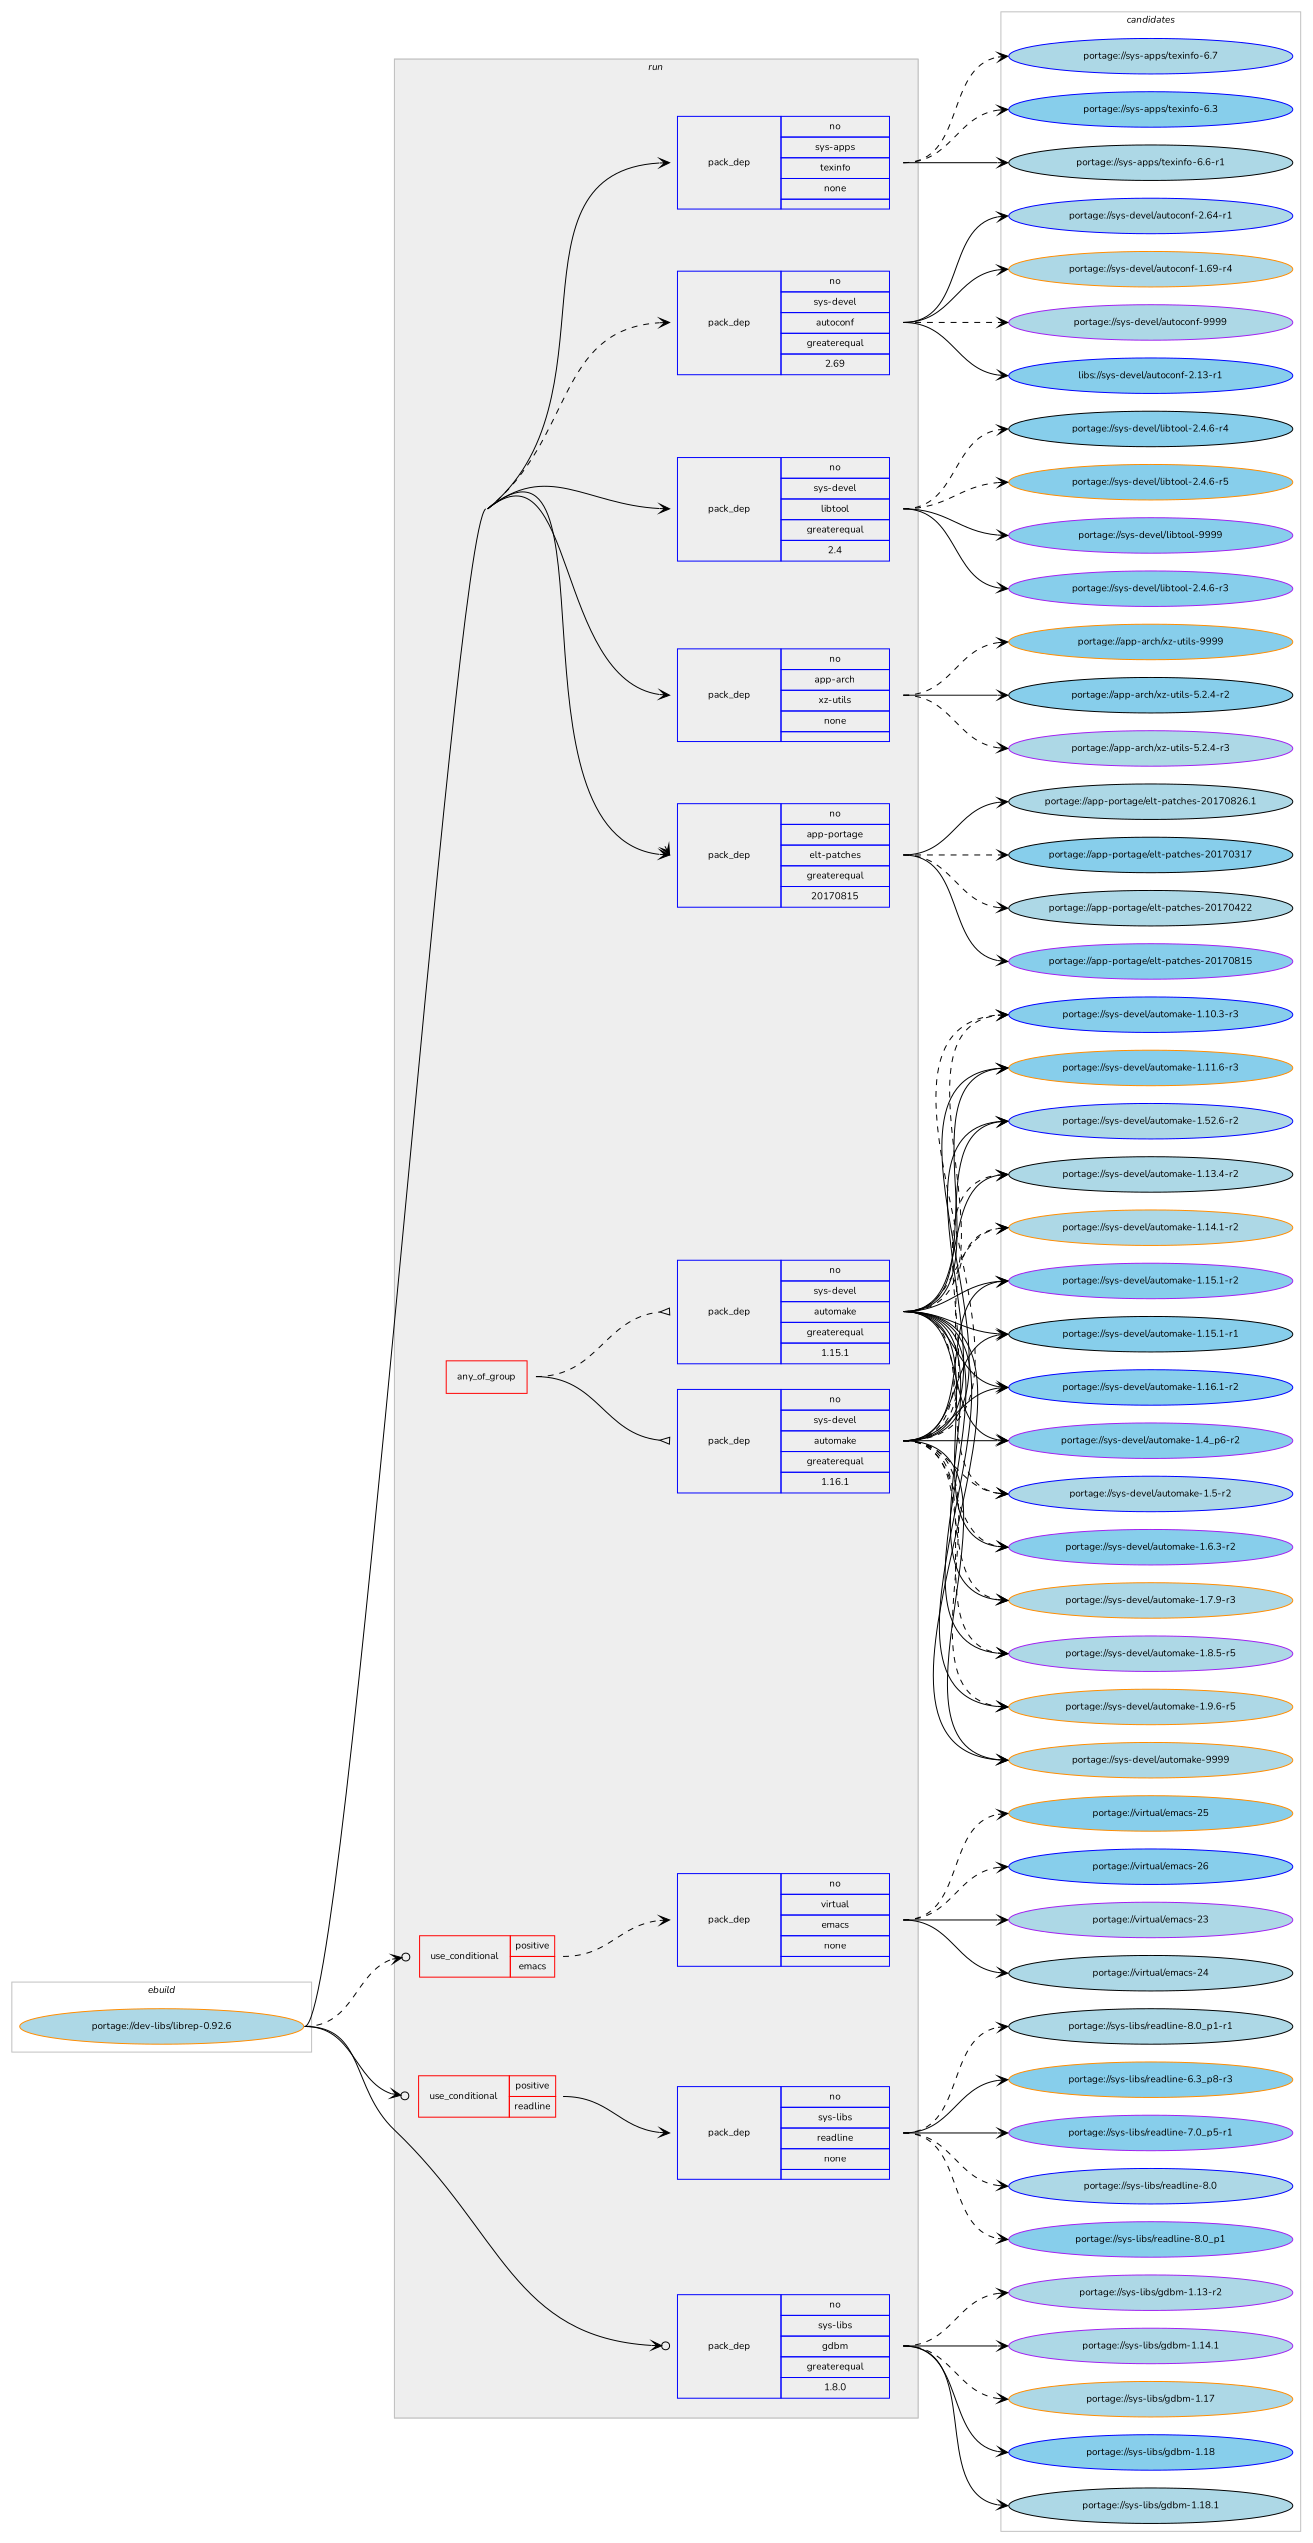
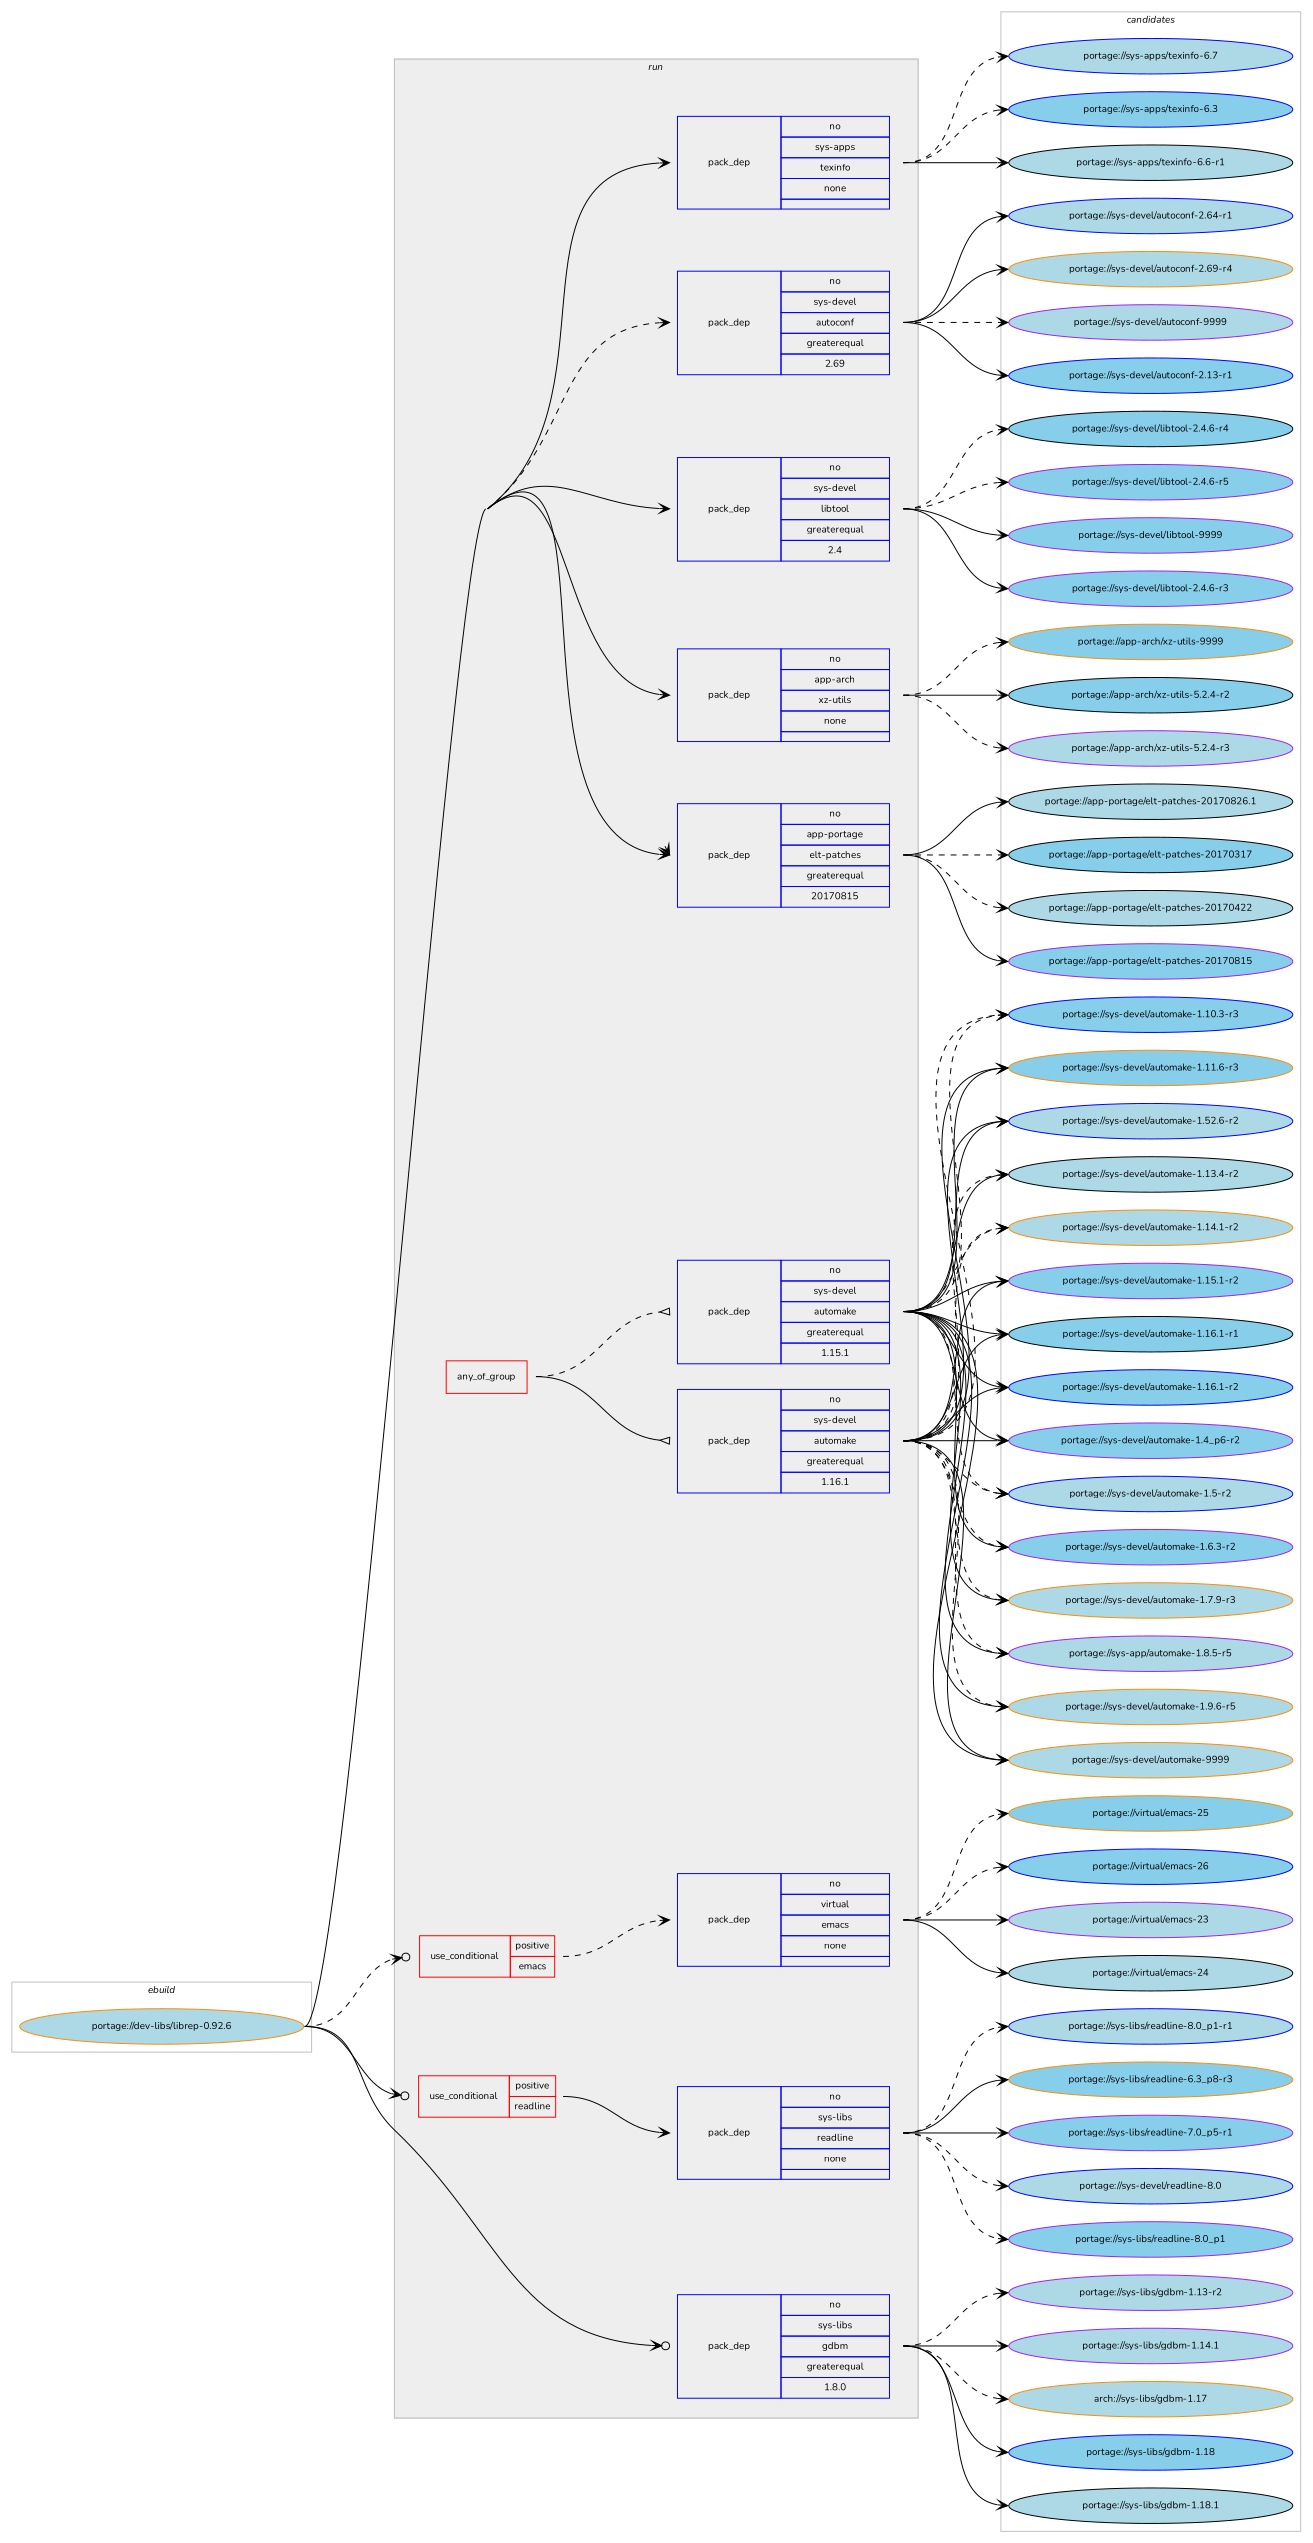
node "portage://sys-devel/autoconf-1.69-r4": label "portage://sys-devel/autoconf-1.69-r4" -> "portage://sys-devel/autoconf-2.69-r4"
node "libs://sys-devel/autoconf-2.13-r1": label "libs://sys-devel/autoconf-2.13-r1" -> "portage://sys-devel/autoconf-2.13-r1"
node "portage://sys-devel/libtool-2.4.6-r5": color darkorange -> purple
node "portage://sys-devel/automake-1.15.1-r1": label "portage://sys-devel/automake-1.15.1-r1" -> "portage://sys-devel/automake-1.16.1-r1"
node "portage://sys-devel/automake-1.8.5-r5": label "portage://sys-devel/automake-1.8.5-r5" -> "portage://sys-app/automake-1.8.5-r5"
node "portage://sys-libs/readline-8.0_p1-r1": color black -> blue
node "portage://sys-libs/readline-8.0": label "portage://sys-libs/readline-8.0" -> "portage://sys-devel/readline-8.0"
node "portage://sys-libs/gdbm-1.17": label "portage://sys-libs/gdbm-1.17" -> "arch://sys-libs/gdbm-1.17"
